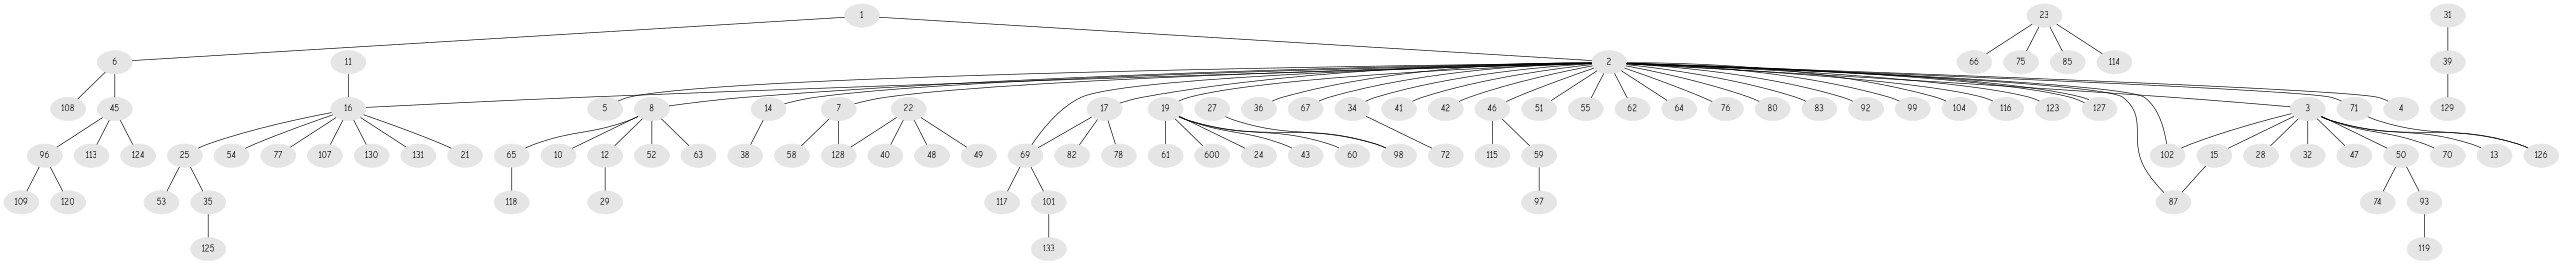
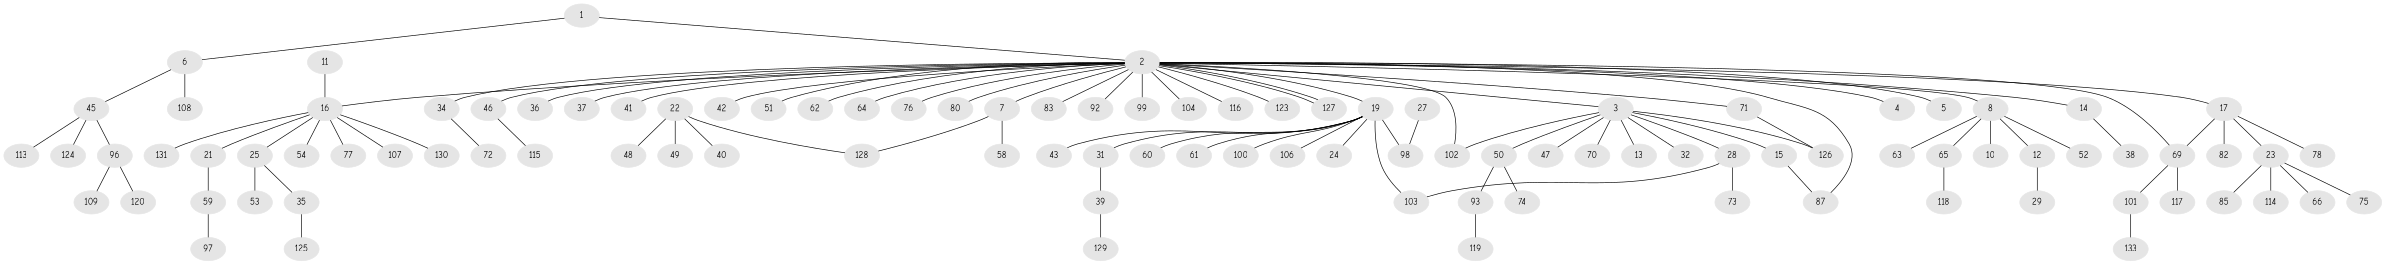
node "67": label "67" -> "37"
node "55": removed
edge "19" -- "31": added
edge "46" -- "59": now "21" -- "59"
edge "17" -- "23": added
node "600": label "600" -> "100"
node "106": added
node "103": added
node "73": added
